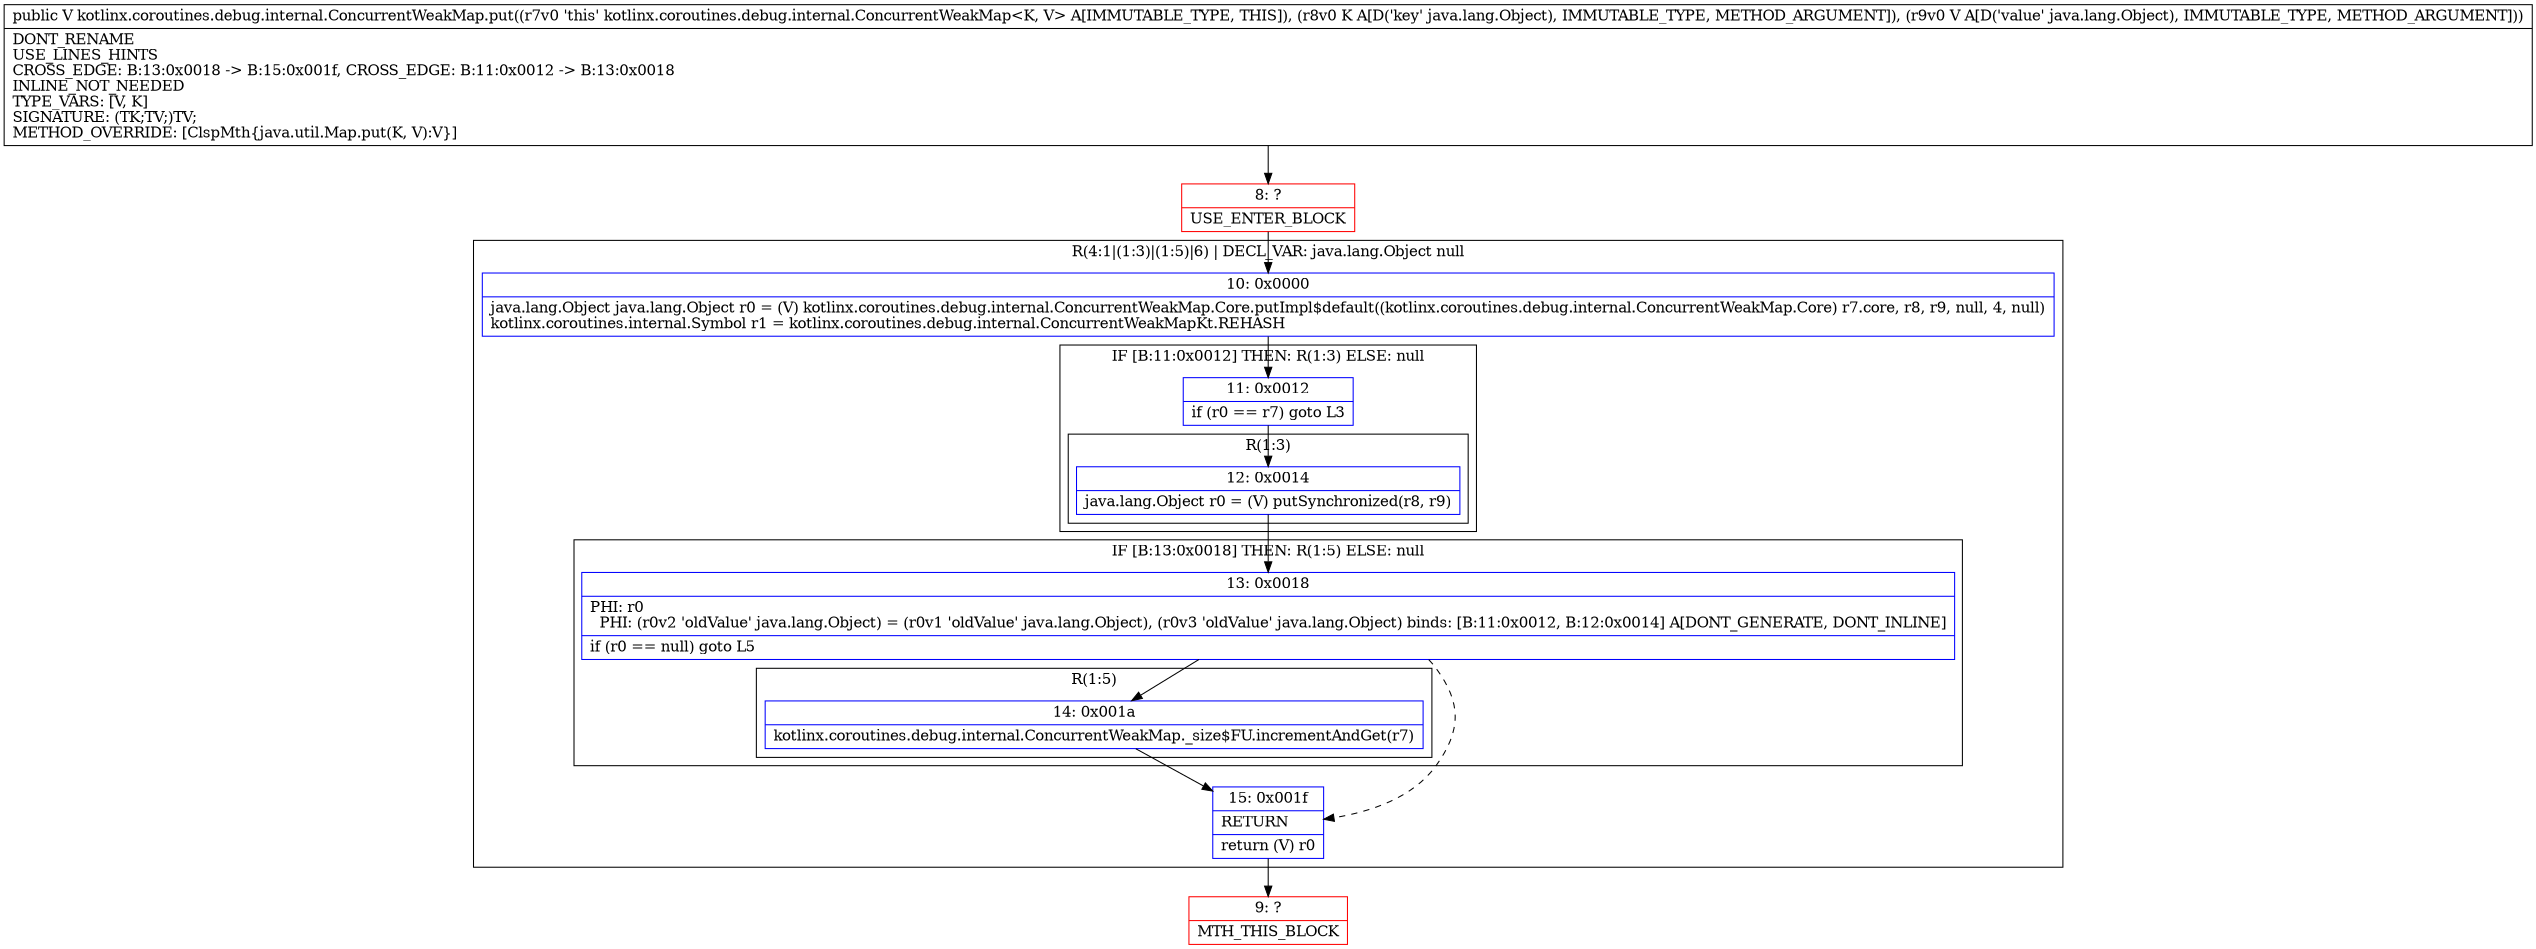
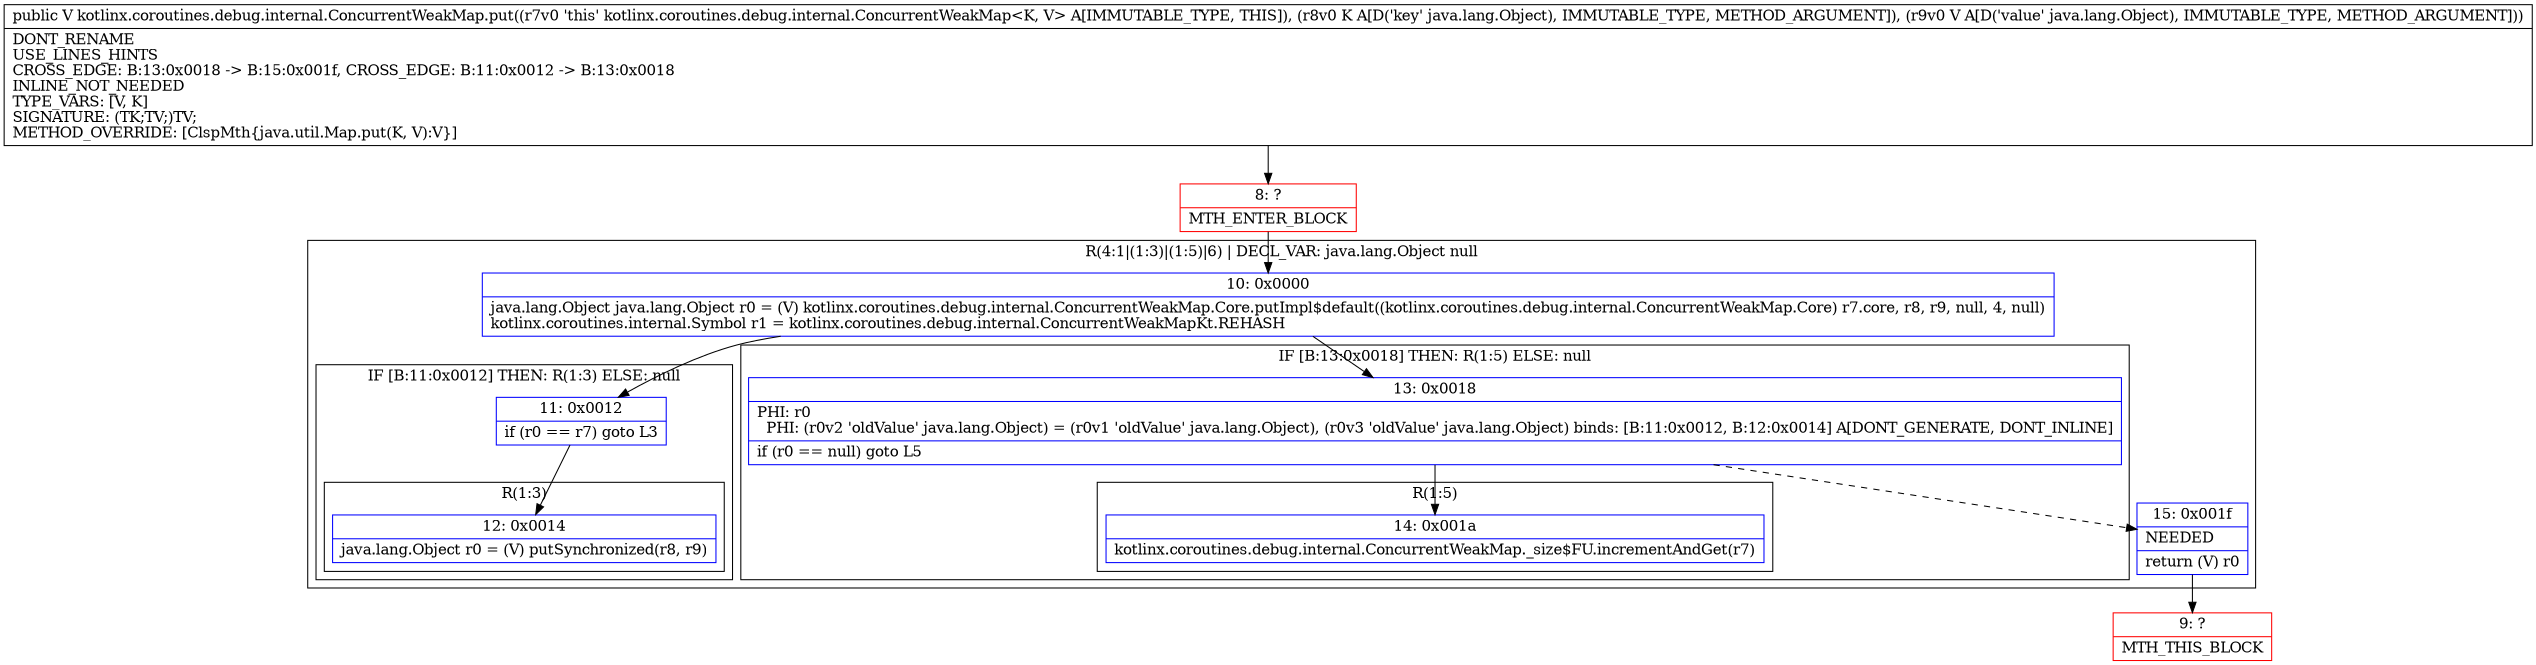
node "8: ?": text "USE_ENTER_BLOCK" -> "MTH_ENTER_BLOCK"
edge "12: 0x0014" -> "13: 0x0018": now "10: 0x0000" -> "13: 0x0018"
edge "14: 0x001a" -> "15: 0x001f": removed
node "15: 0x001f": text "RETURN" -> "NEEDED"
